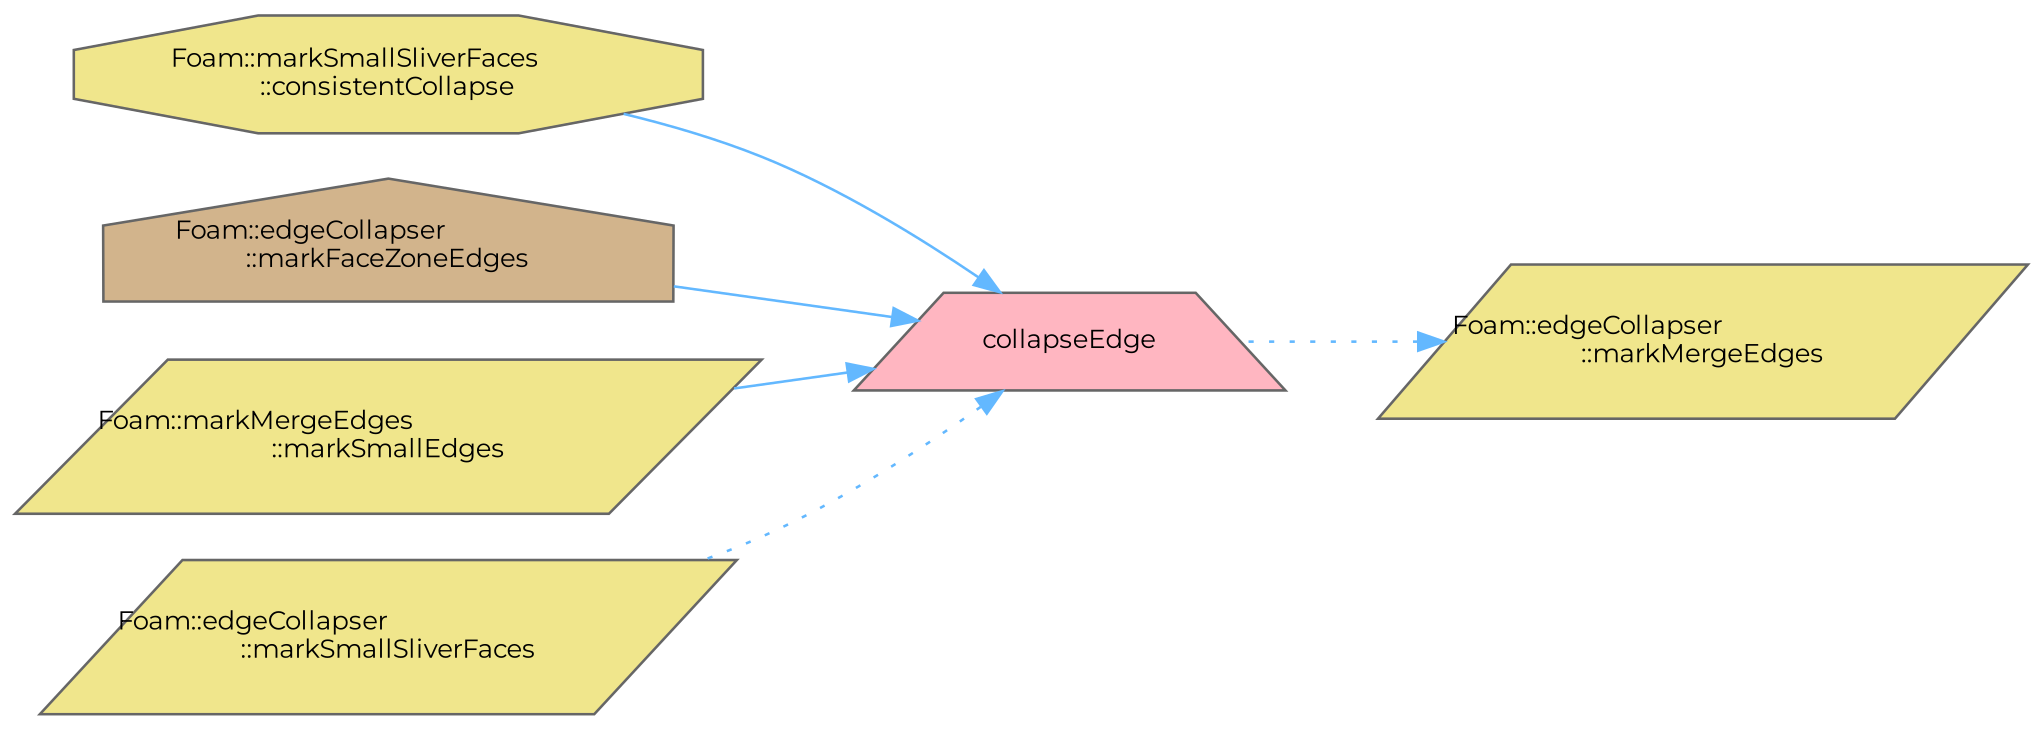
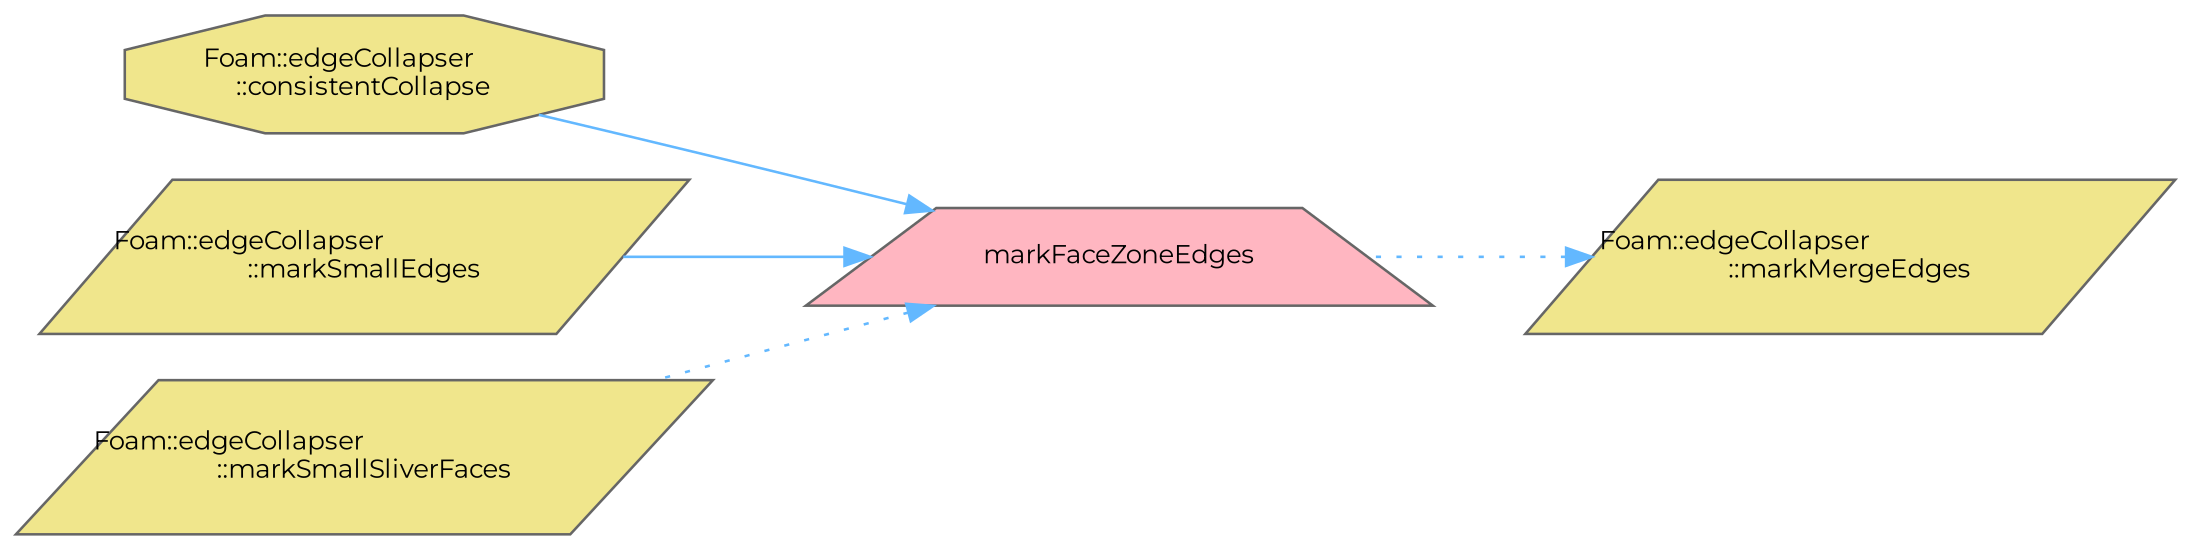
node "Foam::markSmallSliverFaces ::consistentCollapse": label "Foam::markSmallSliverFaces ::consistentCollapse" -> "Foam::edgeCollapser ::consistentCollapse"
node "Foam::edgeCollapser ::markFaceZoneEdges": removed
node "collapseEdge": label "collapseEdge" -> "markFaceZoneEdges"
node "Foam::markMergeEdges ::markSmallEdges": label "Foam::markMergeEdges ::markSmallEdges" -> "Foam::edgeCollapser ::markSmallEdges"
